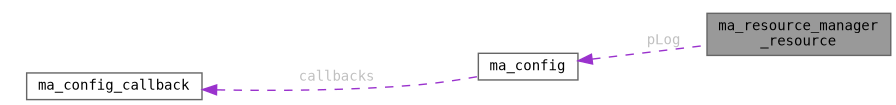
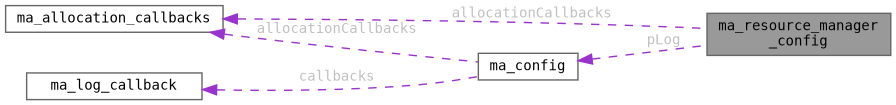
node "ma_allocation_callbacks": added
node "ma_resource_manager _resource": label "ma_resource_manager _resource" -> "ma_resource_manager _config"
node "ma_config_callback": label "ma_config_callback" -> "ma_log_callback"
